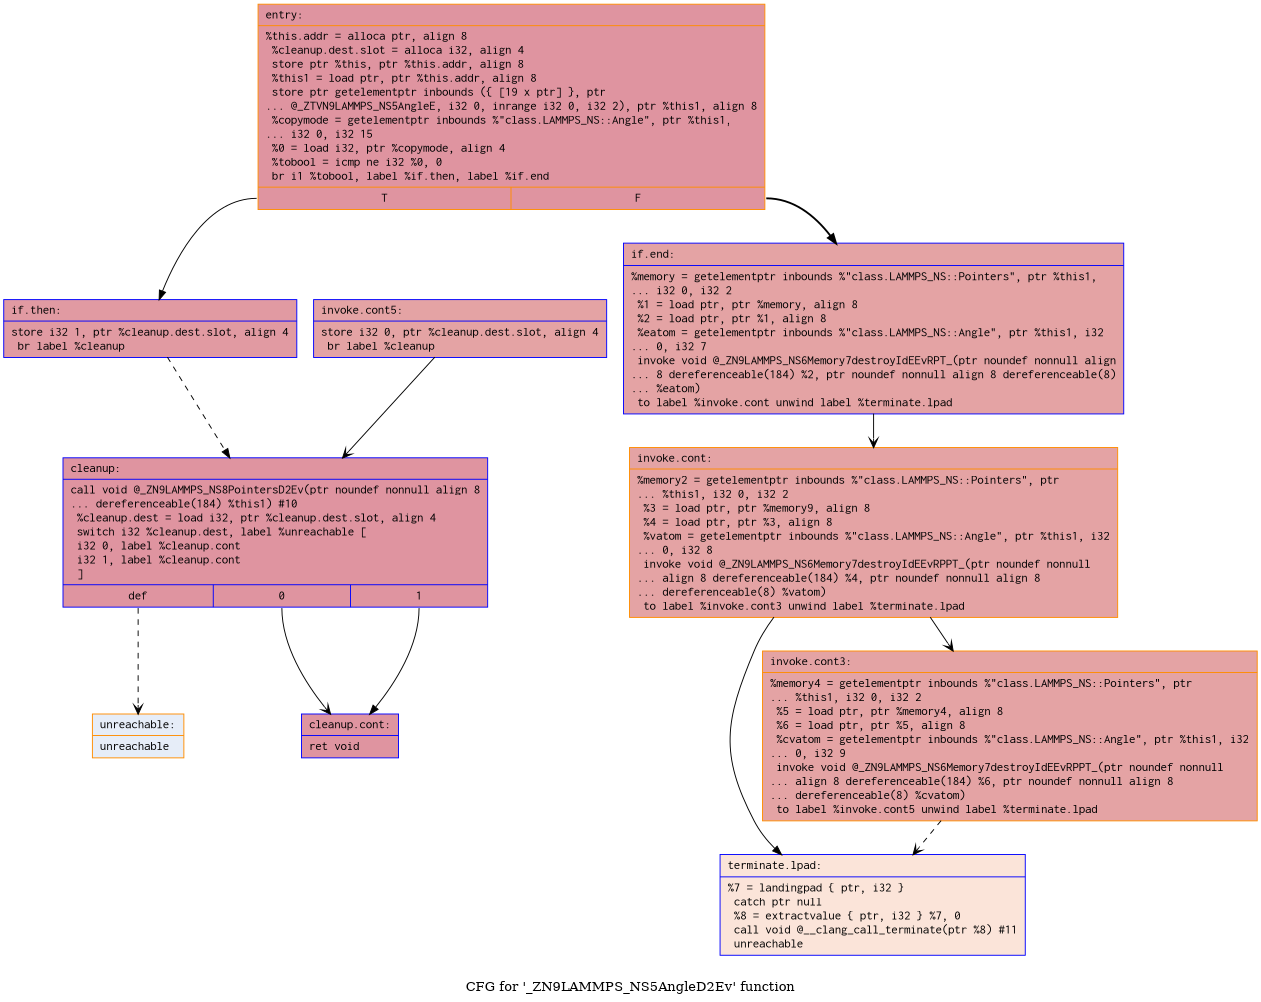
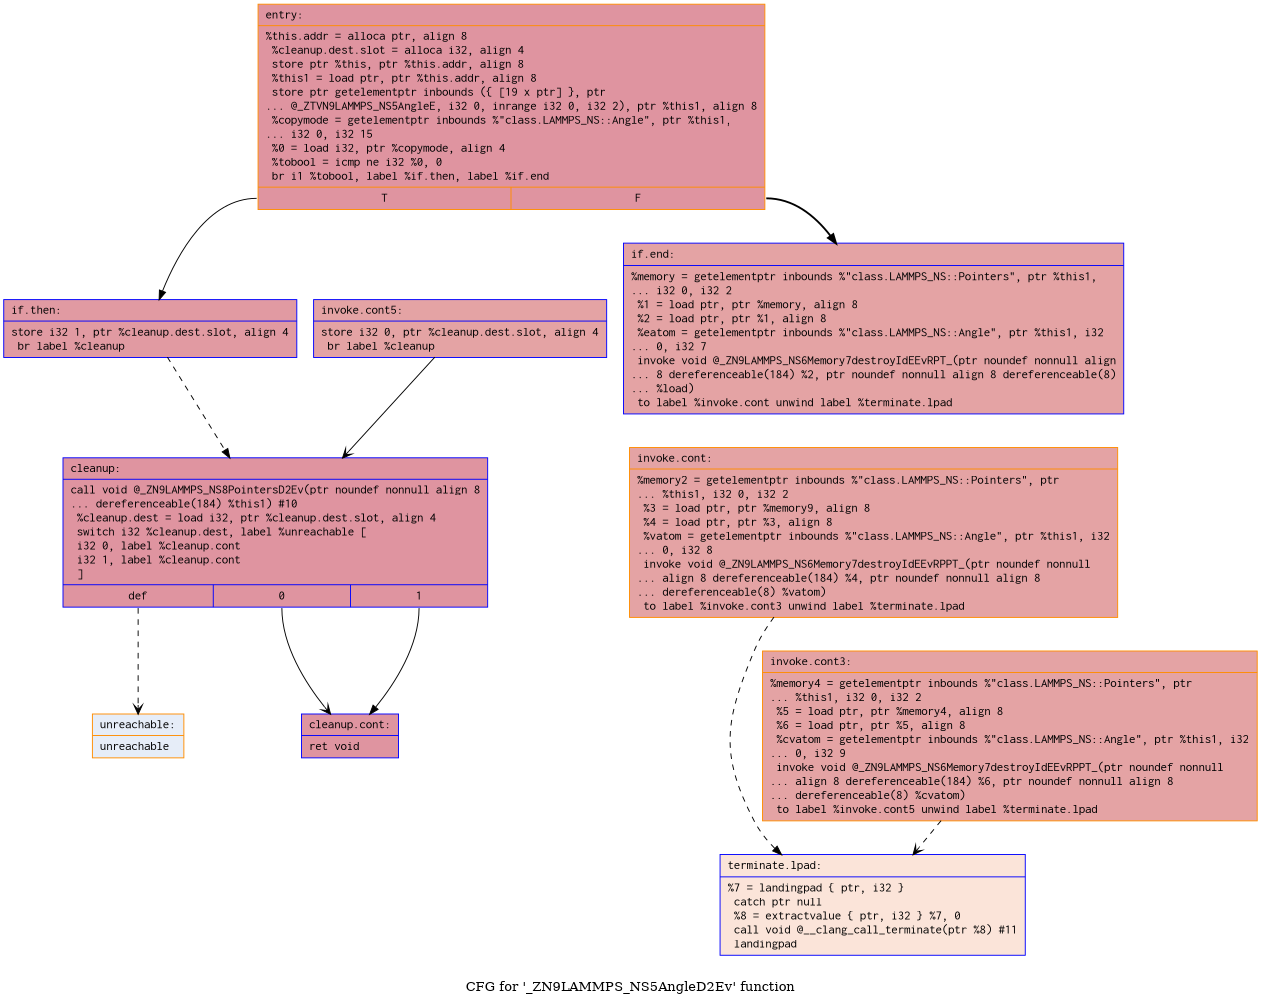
node "if.end:": text "... %eatom)" -> "... %load)"
edge "if.end:" -> "invoke.cont:": removed
edge "invoke.cont:" -> "invoke.cont3:": removed
edge "invoke.cont:" -> "terminate.lpad:": style solid -> dashed
node "terminate.lpad:": text "unreachable" -> "landingpad"
